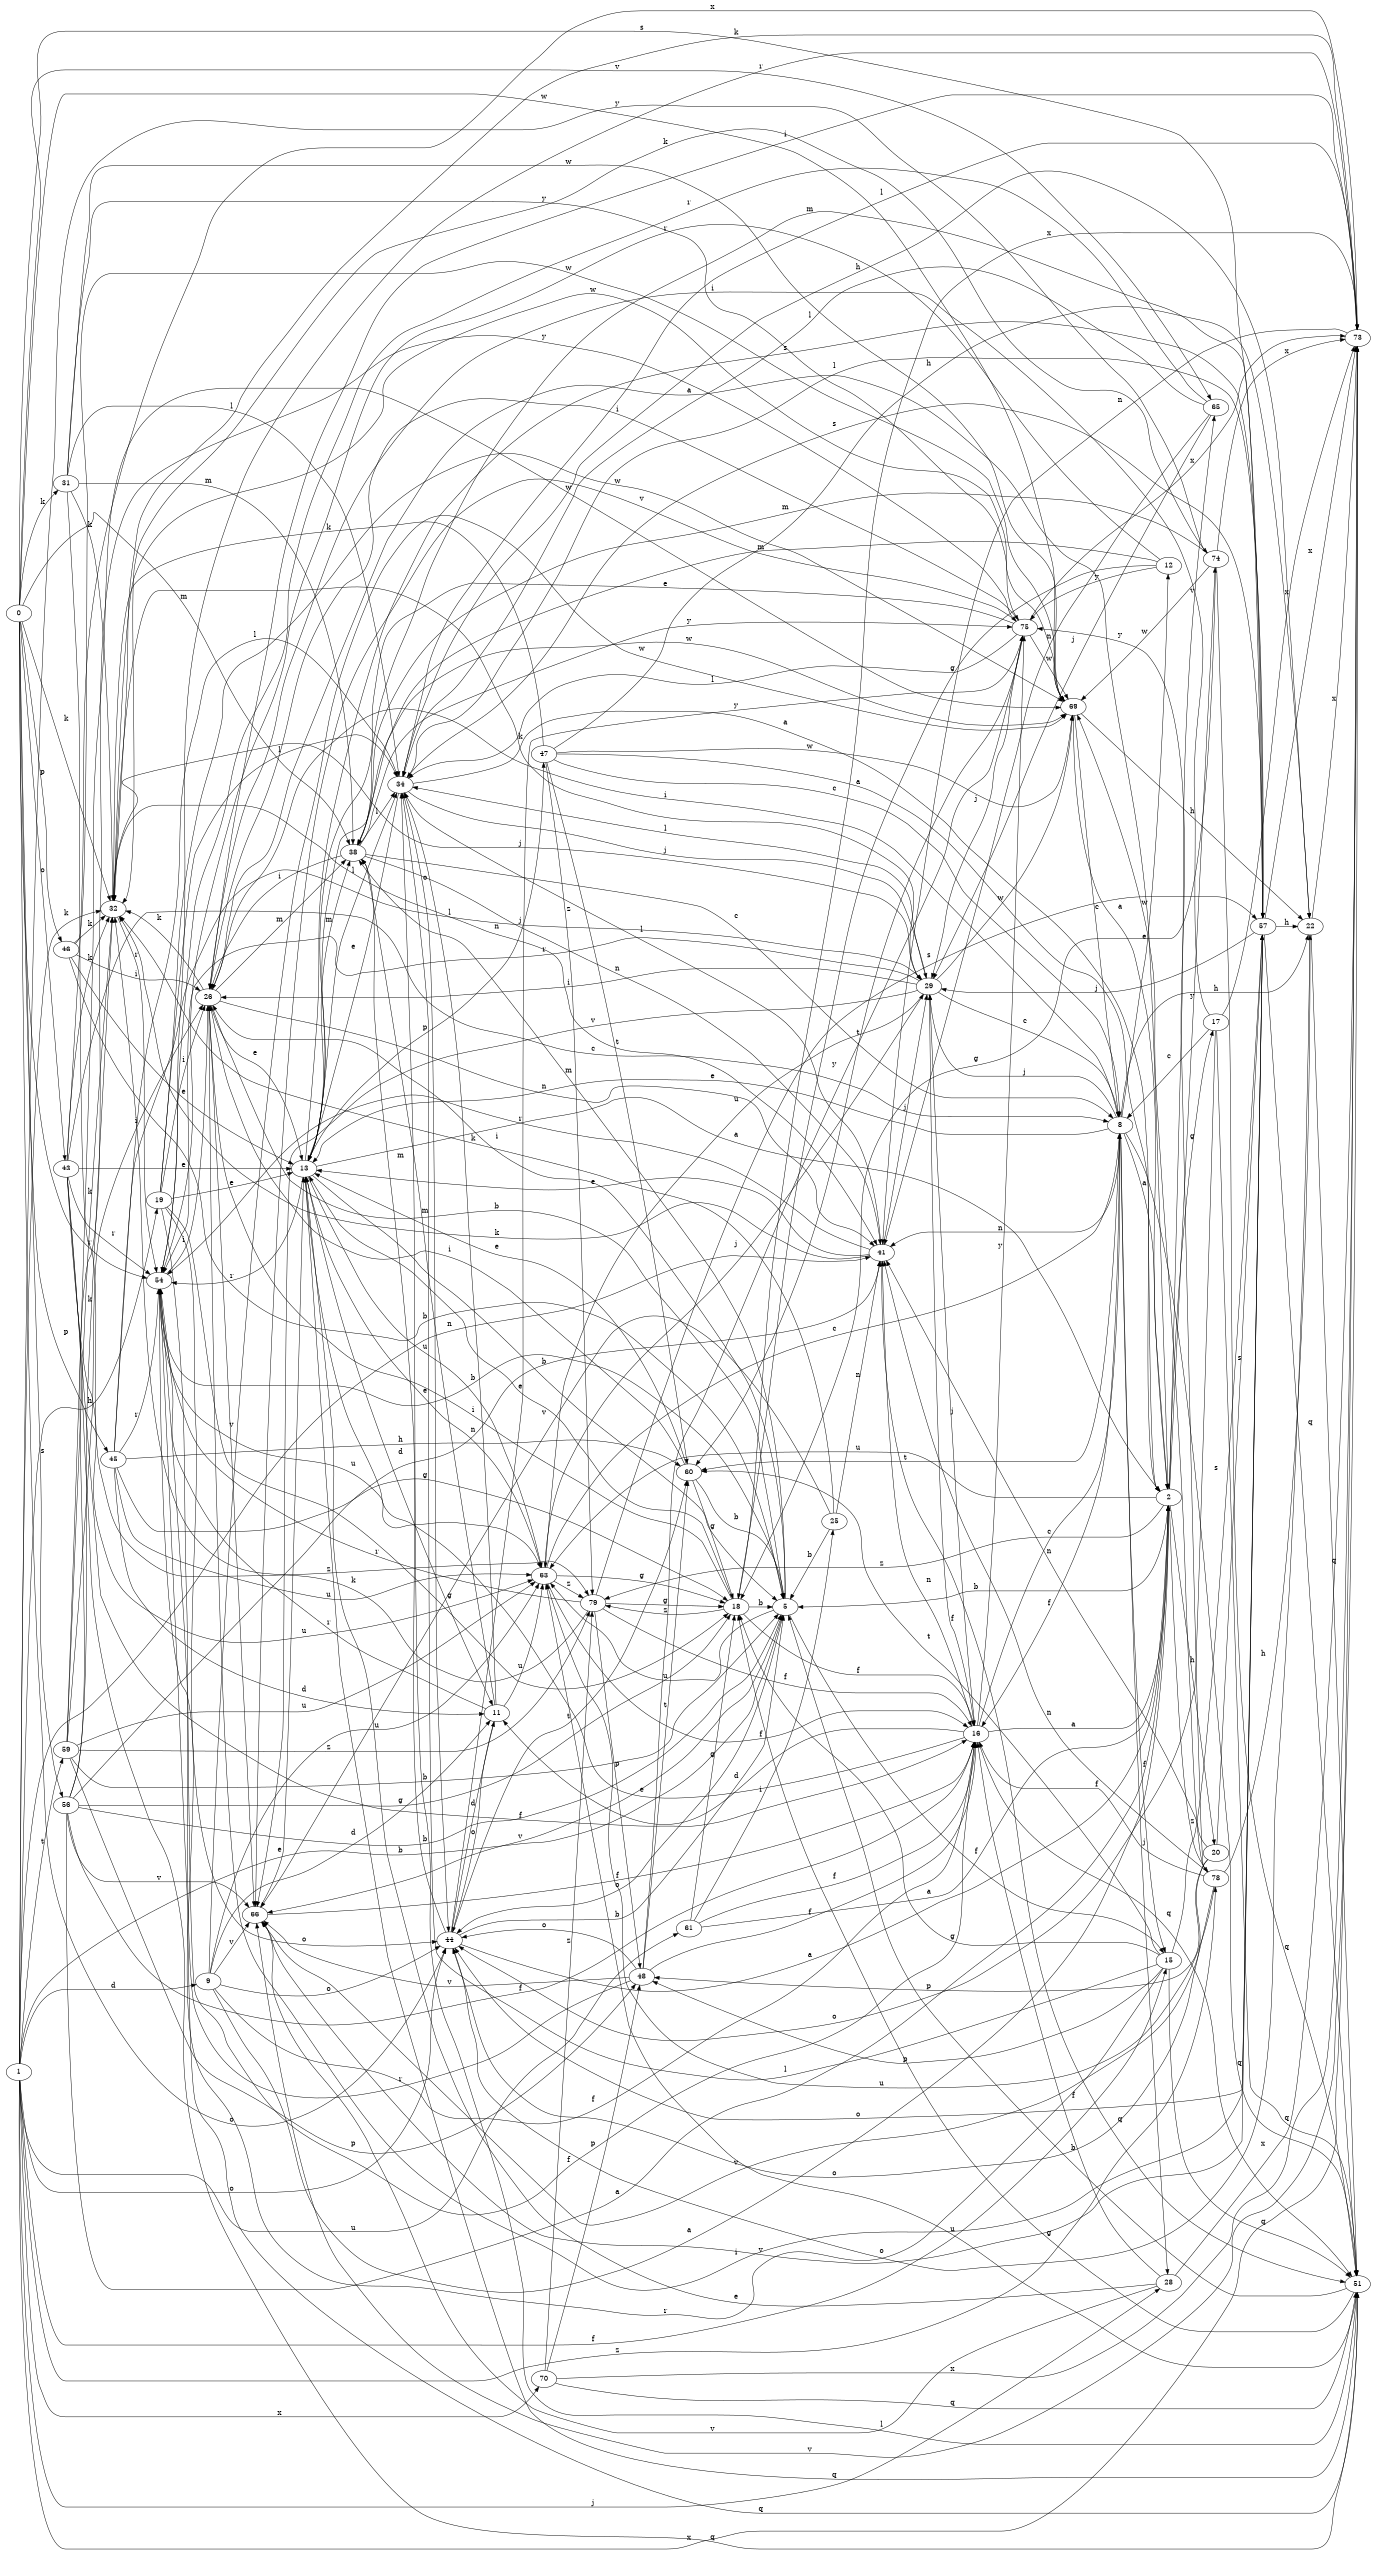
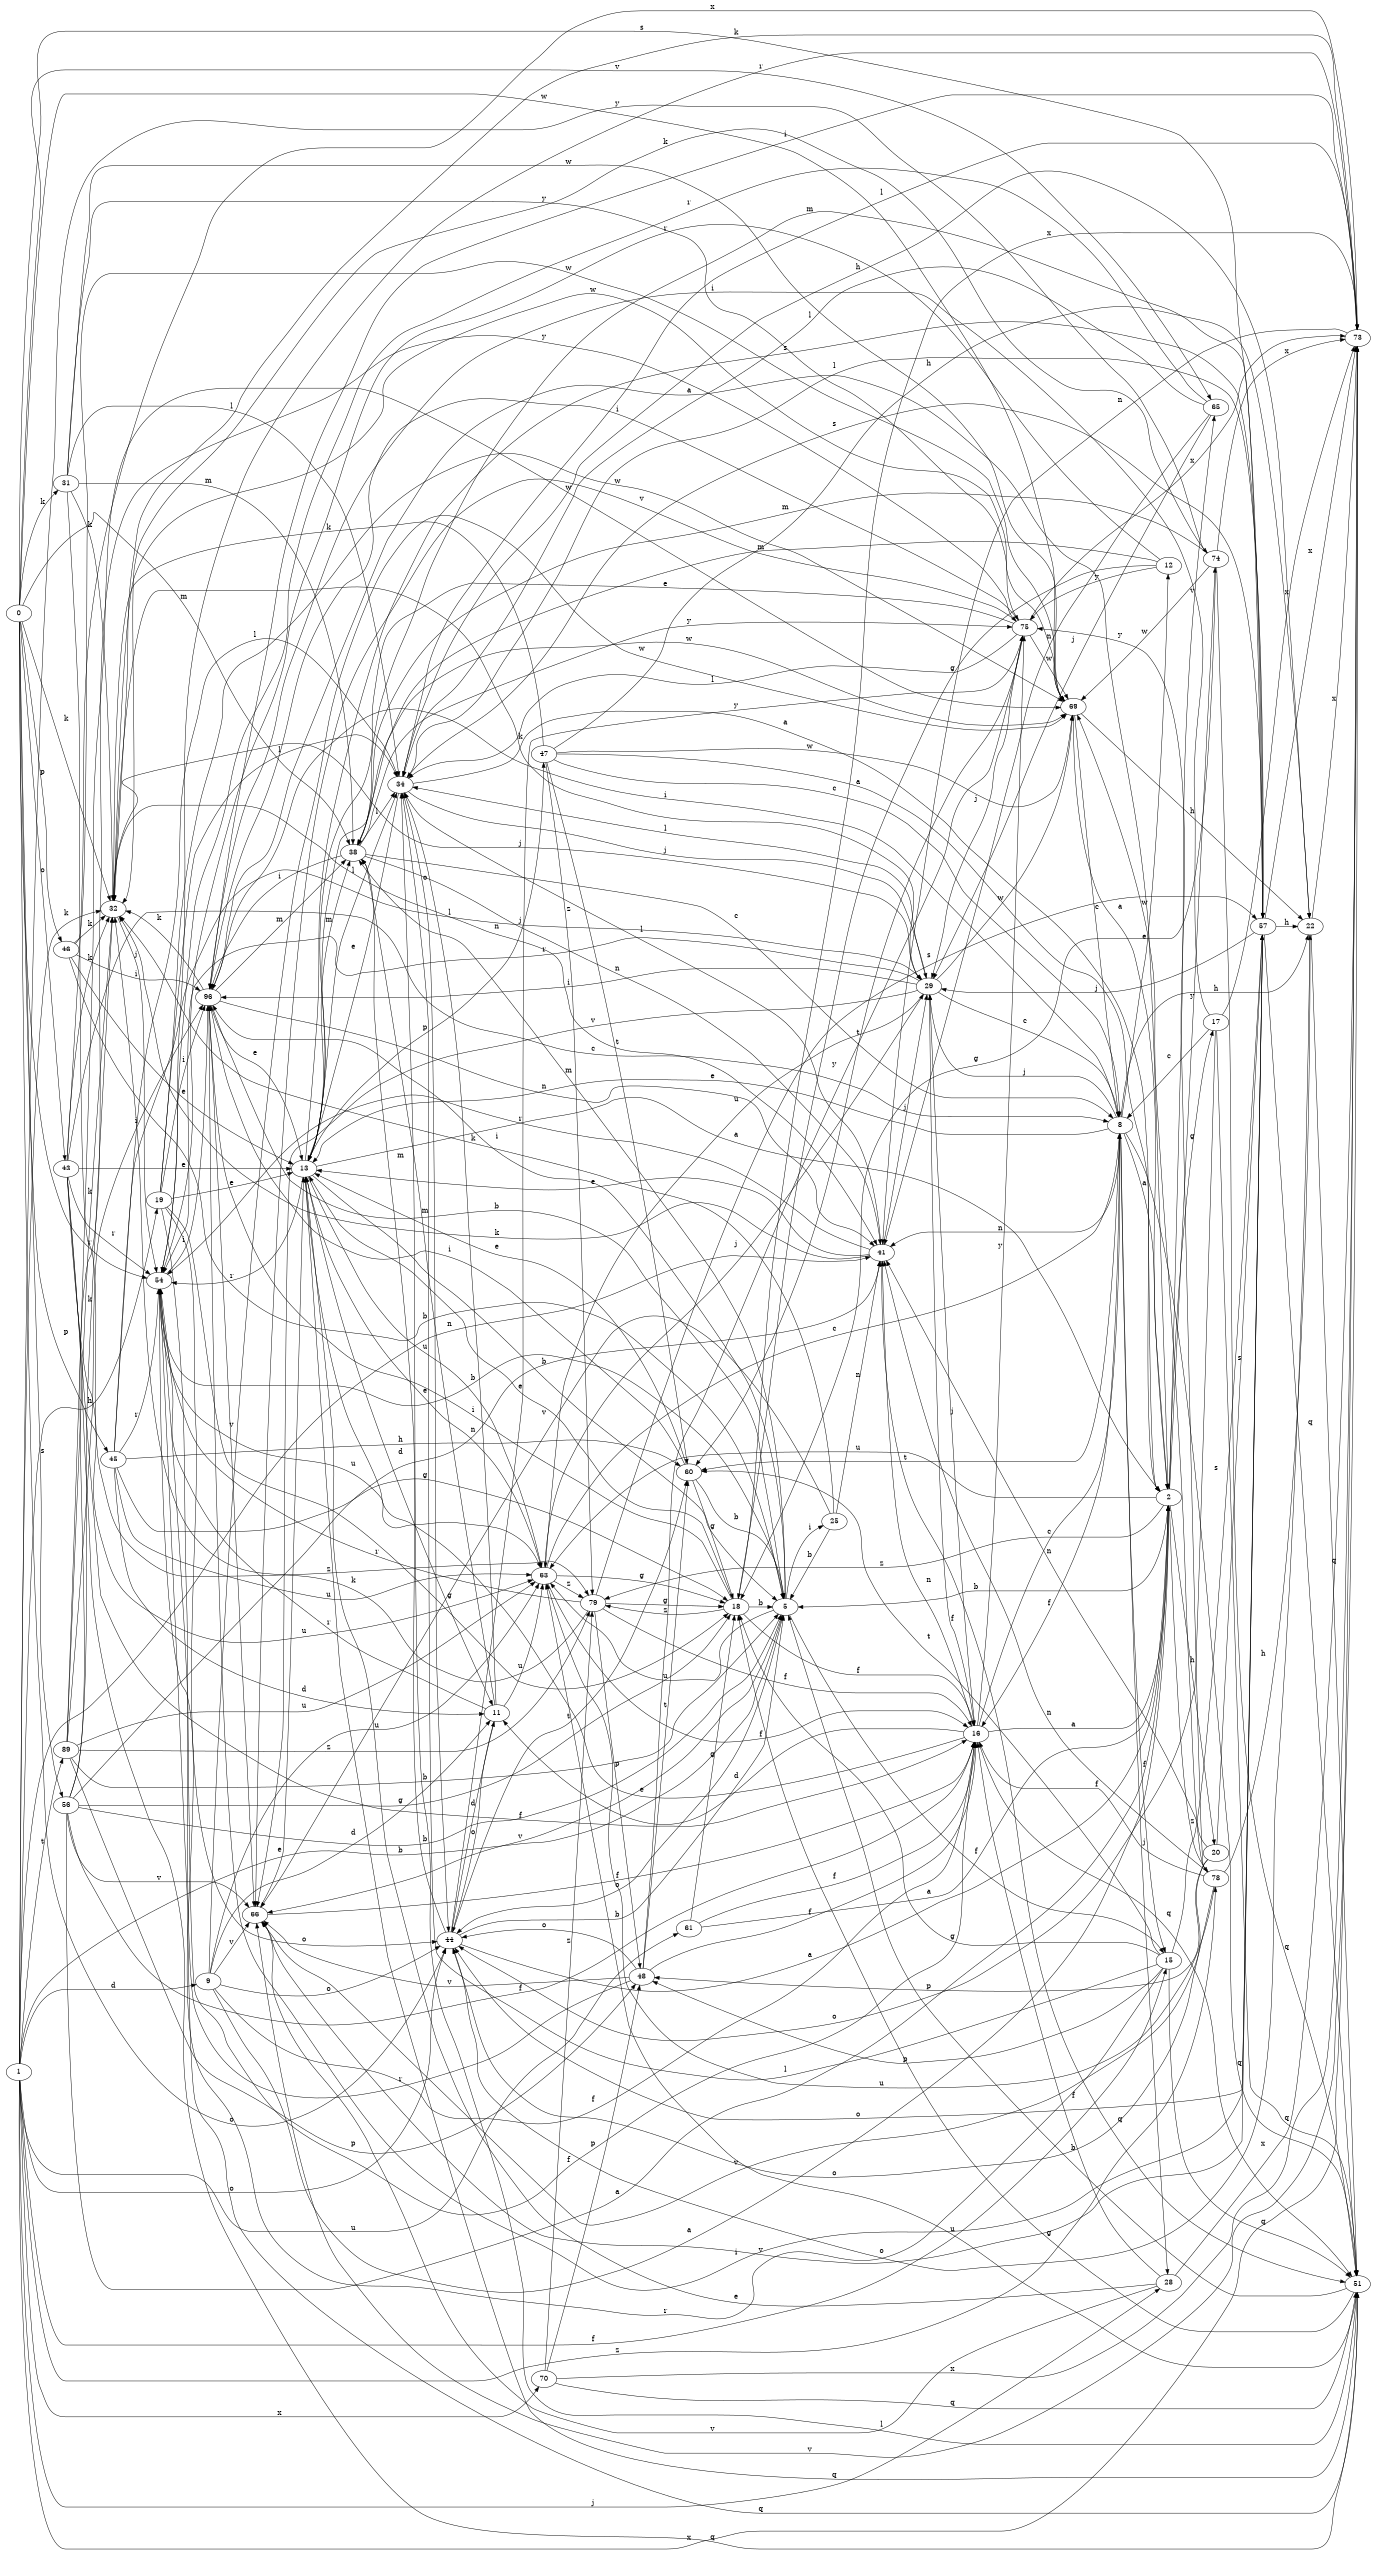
edge "32" -> "54": label "r" -> "j"
node "26": label "26" -> "96"
edge "61" -> "25": now "5" -> "25"
node "59": label "59" -> "89"
